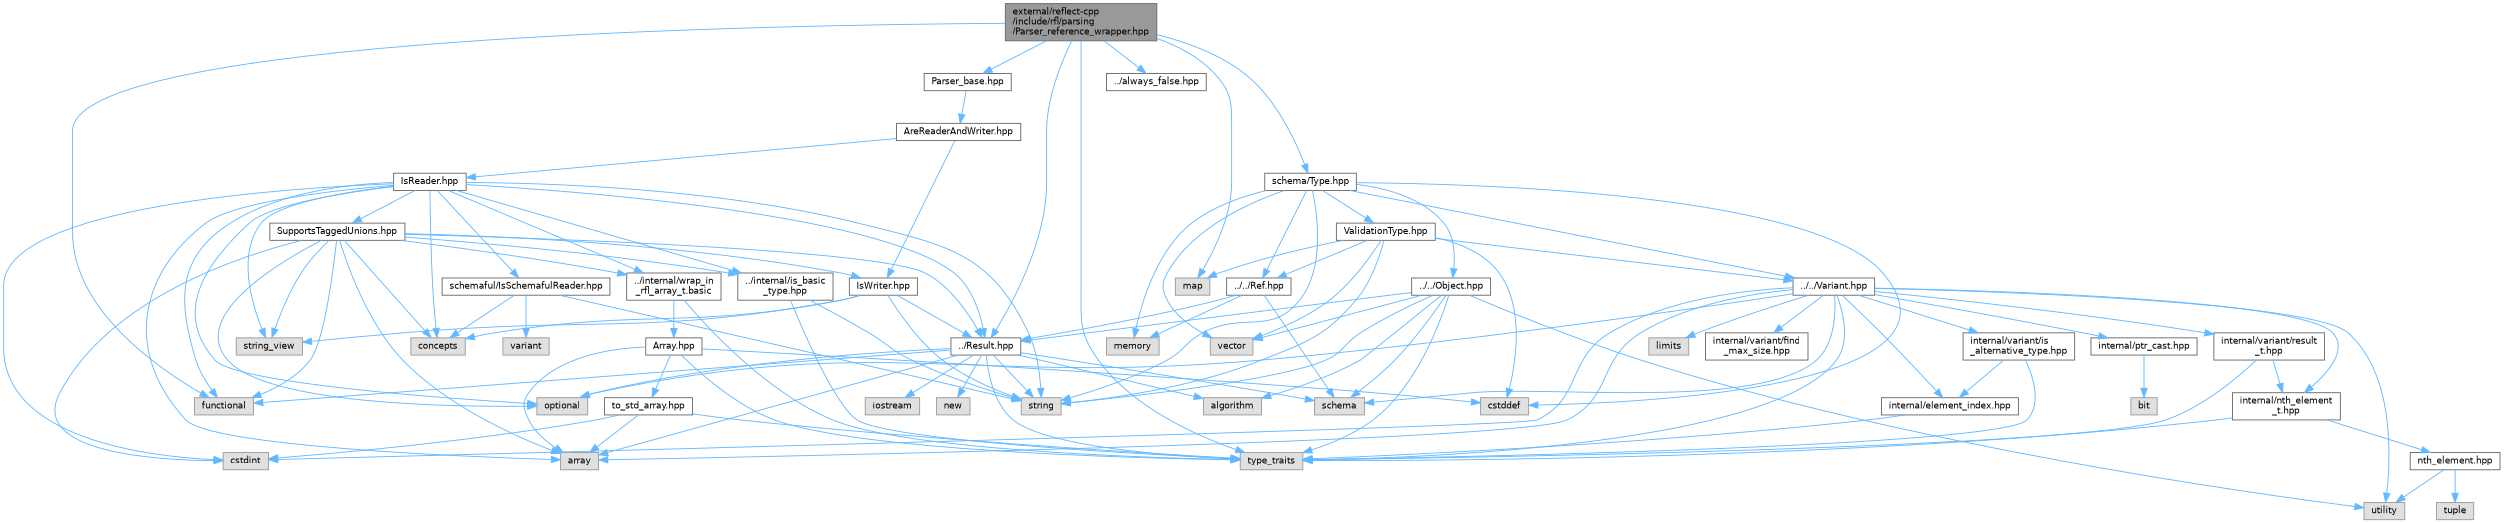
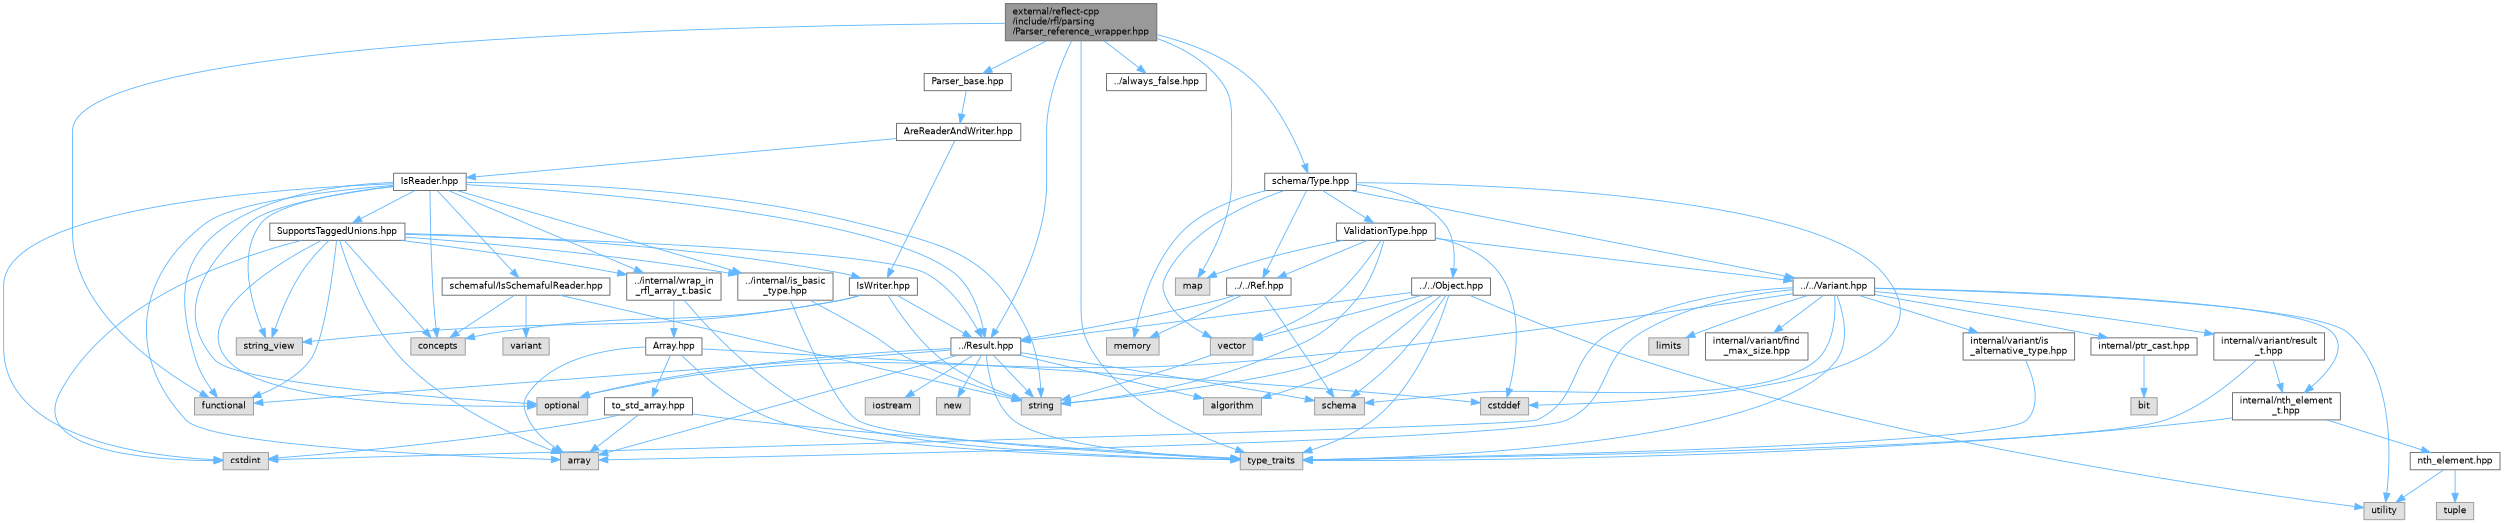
edge "schema/Type.hpp" -> "string": now "vector" -> "string"
node "internal/element_index.hpp": removed
